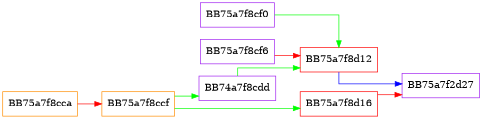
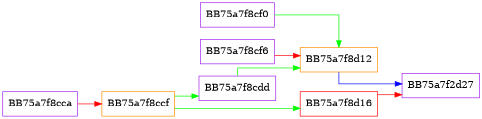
node "BB75a7f8d12": color red -> darkorange
node "BB74a7f8cdd": label "BB74a7f8cdd" -> "BB75a7f8cdd"
node "BB75a7f8cca": color darkorange -> purple
